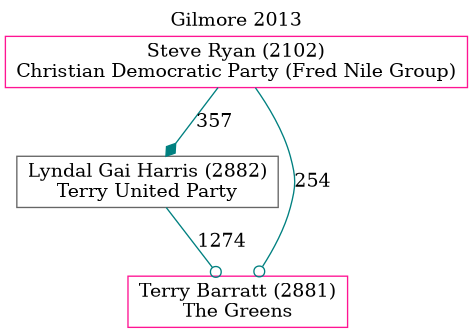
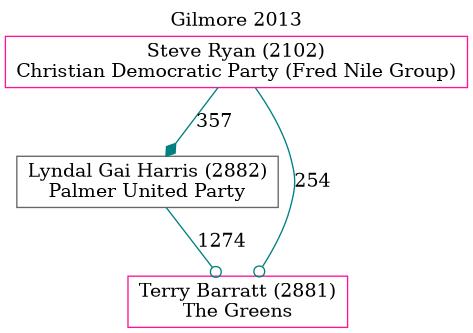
node "Lyndal Gai Harris (2882) Terry United Party": label "Lyndal Gai Harris (2882) Terry United Party" -> "Lyndal Gai Harris (2882) Palmer United Party"
